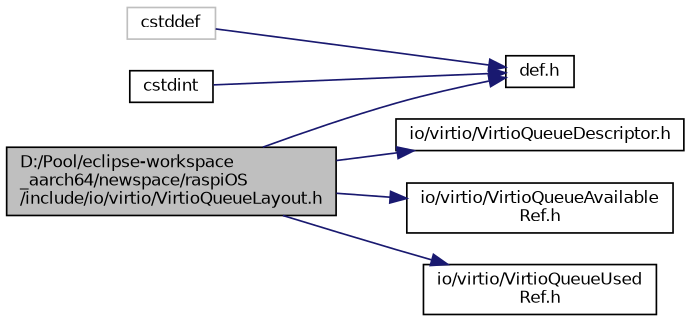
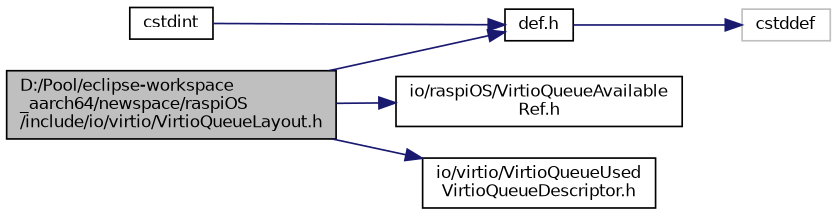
edge "cstddef" -> "def.h": reversed
node "io/virtio/VirtioQueueDescriptor.h": removed
node "io/virtio/VirtioQueueAvailable Ref.h": label "io/virtio/VirtioQueueAvailable Ref.h" -> "io/raspiOS/VirtioQueueAvailable Ref.h"
node "io/virtio/VirtioQueueUsed Ref.h": label "io/virtio/VirtioQueueUsed Ref.h" -> "io/virtio/VirtioQueueUsed VirtioQueueDescriptor.h"
